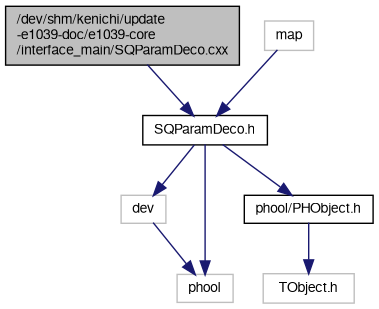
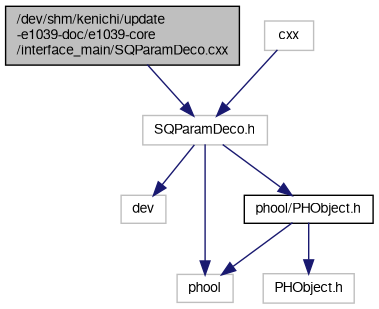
node "map": label "map" -> "cxx"
node "SQParamDeco.h": color black -> grey75
edge "dev" -> "phool": now "phool/PHObject.h" -> "phool"
node "TObject.h": label "TObject.h" -> "PHObject.h"
